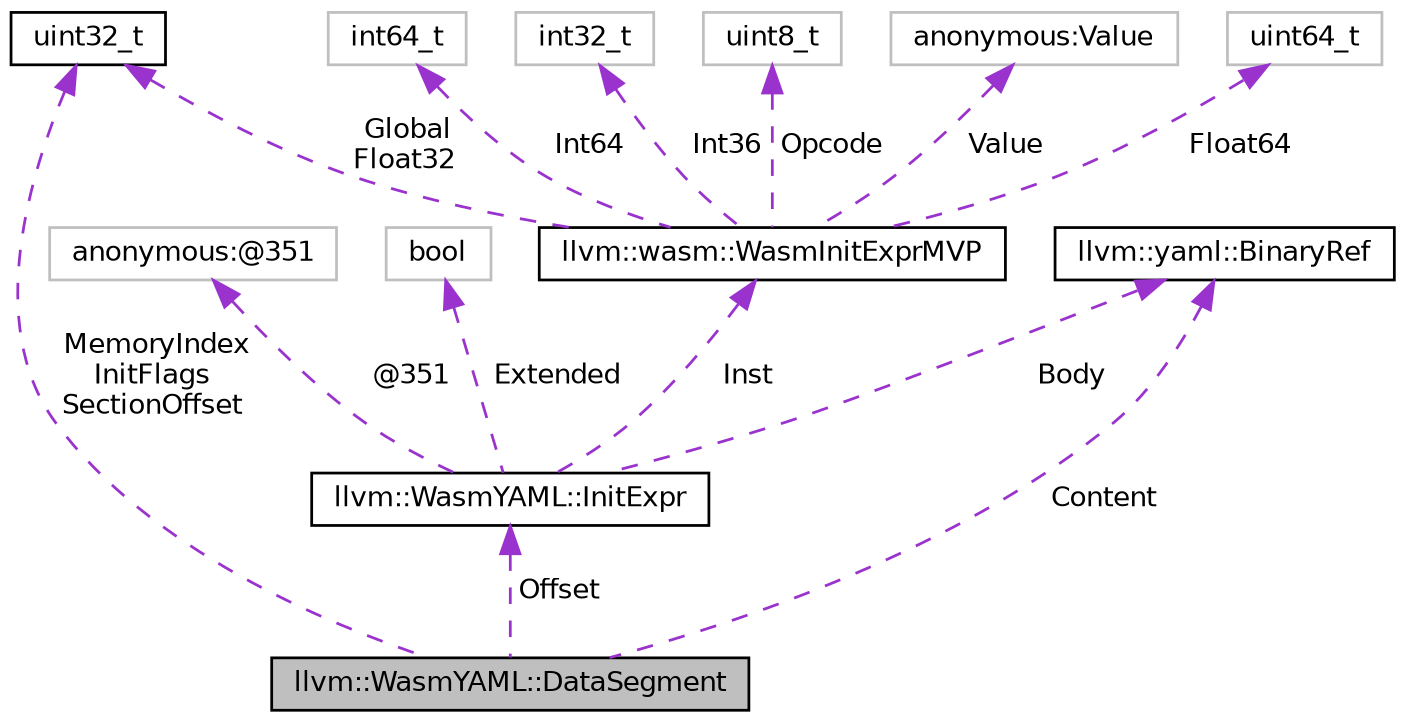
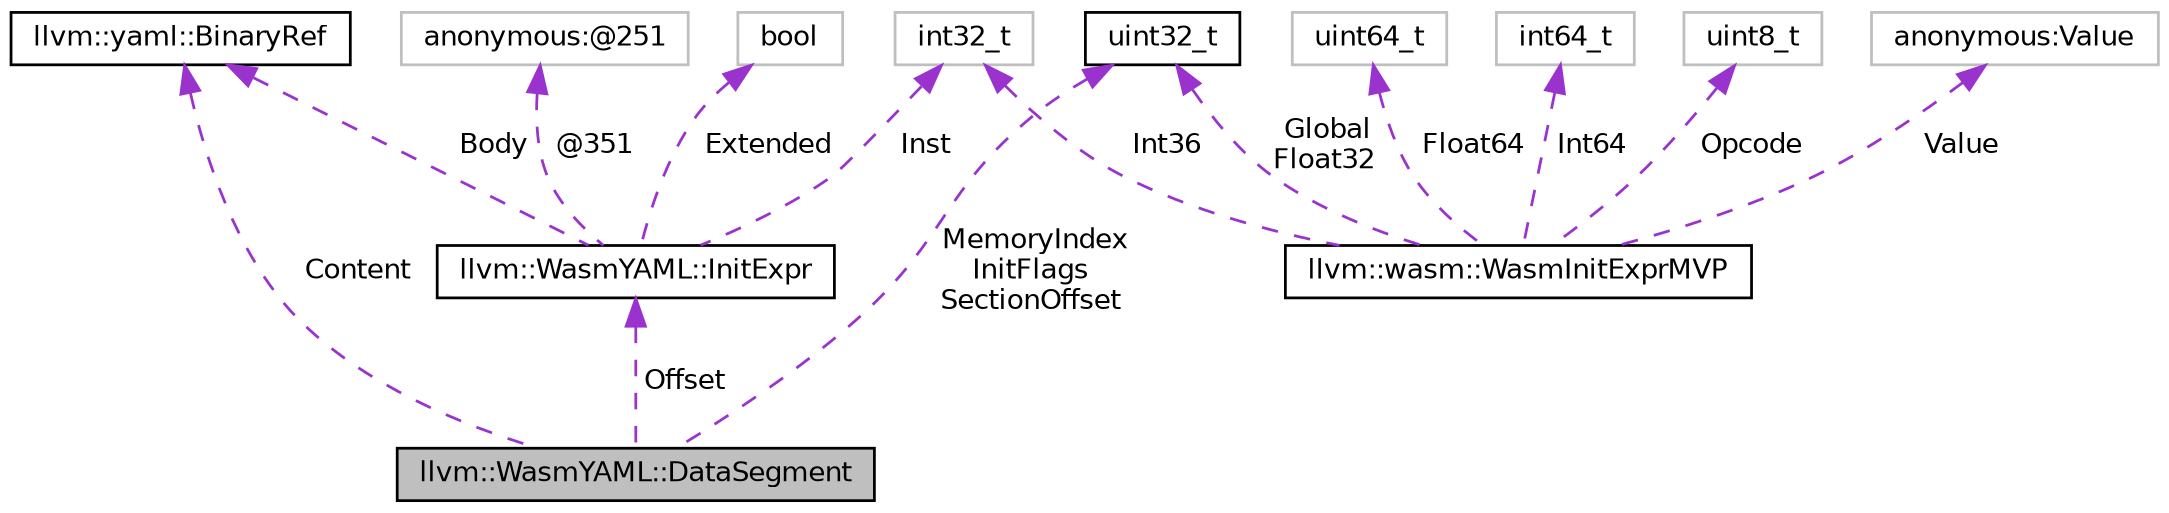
node "anonymous:@351": label "anonymous:@351" -> "anonymous:@251"
edge "llvm::WasmYAML::InitExpr" -> "llvm::wasm::WasmInitExprMVP": now "llvm::WasmYAML::InitExpr" -> "int32_t"
